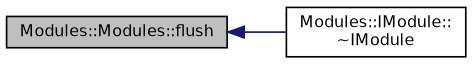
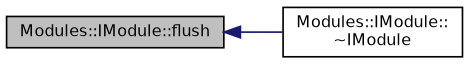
node "Modules::Modules::flush": label "Modules::Modules::flush" -> "Modules::IModule::flush"
